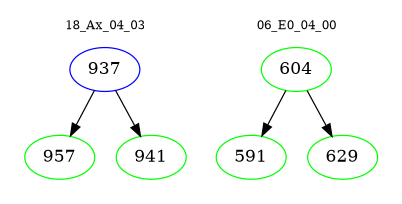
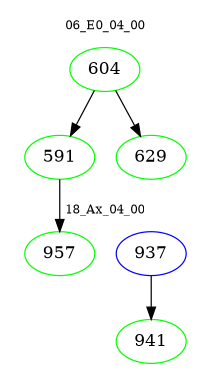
cluster "18_Ax_04_03": label "18_Ax_04_03" -> "18_Ax_04_00"
edge "937" -> "957": now "591" -> "957"
